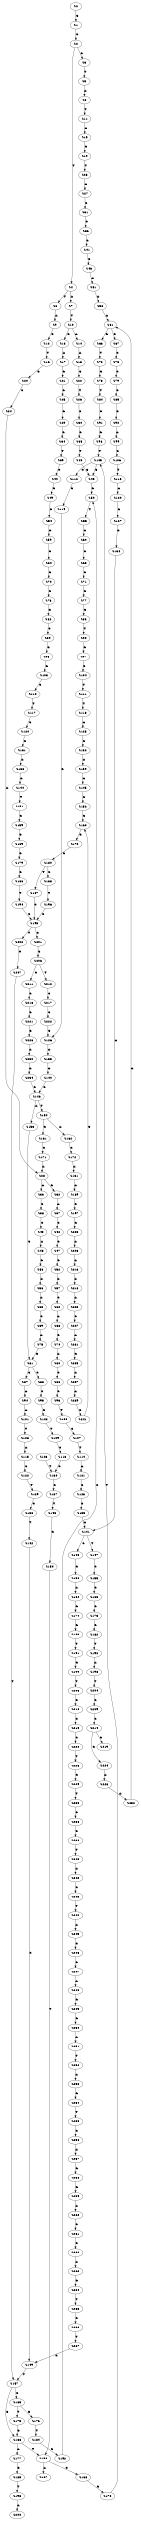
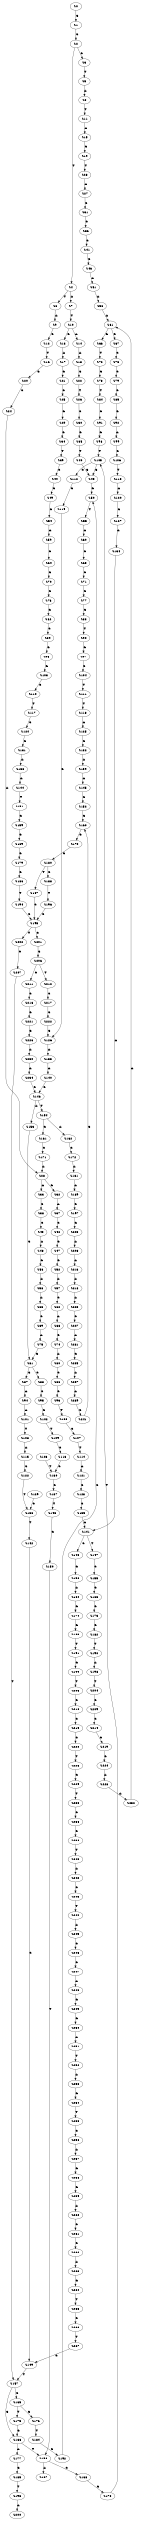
edge "S122" -> "S129": now "S122" -> "S136"
edge "S214" -> "S224": now "S219" -> "S224"
